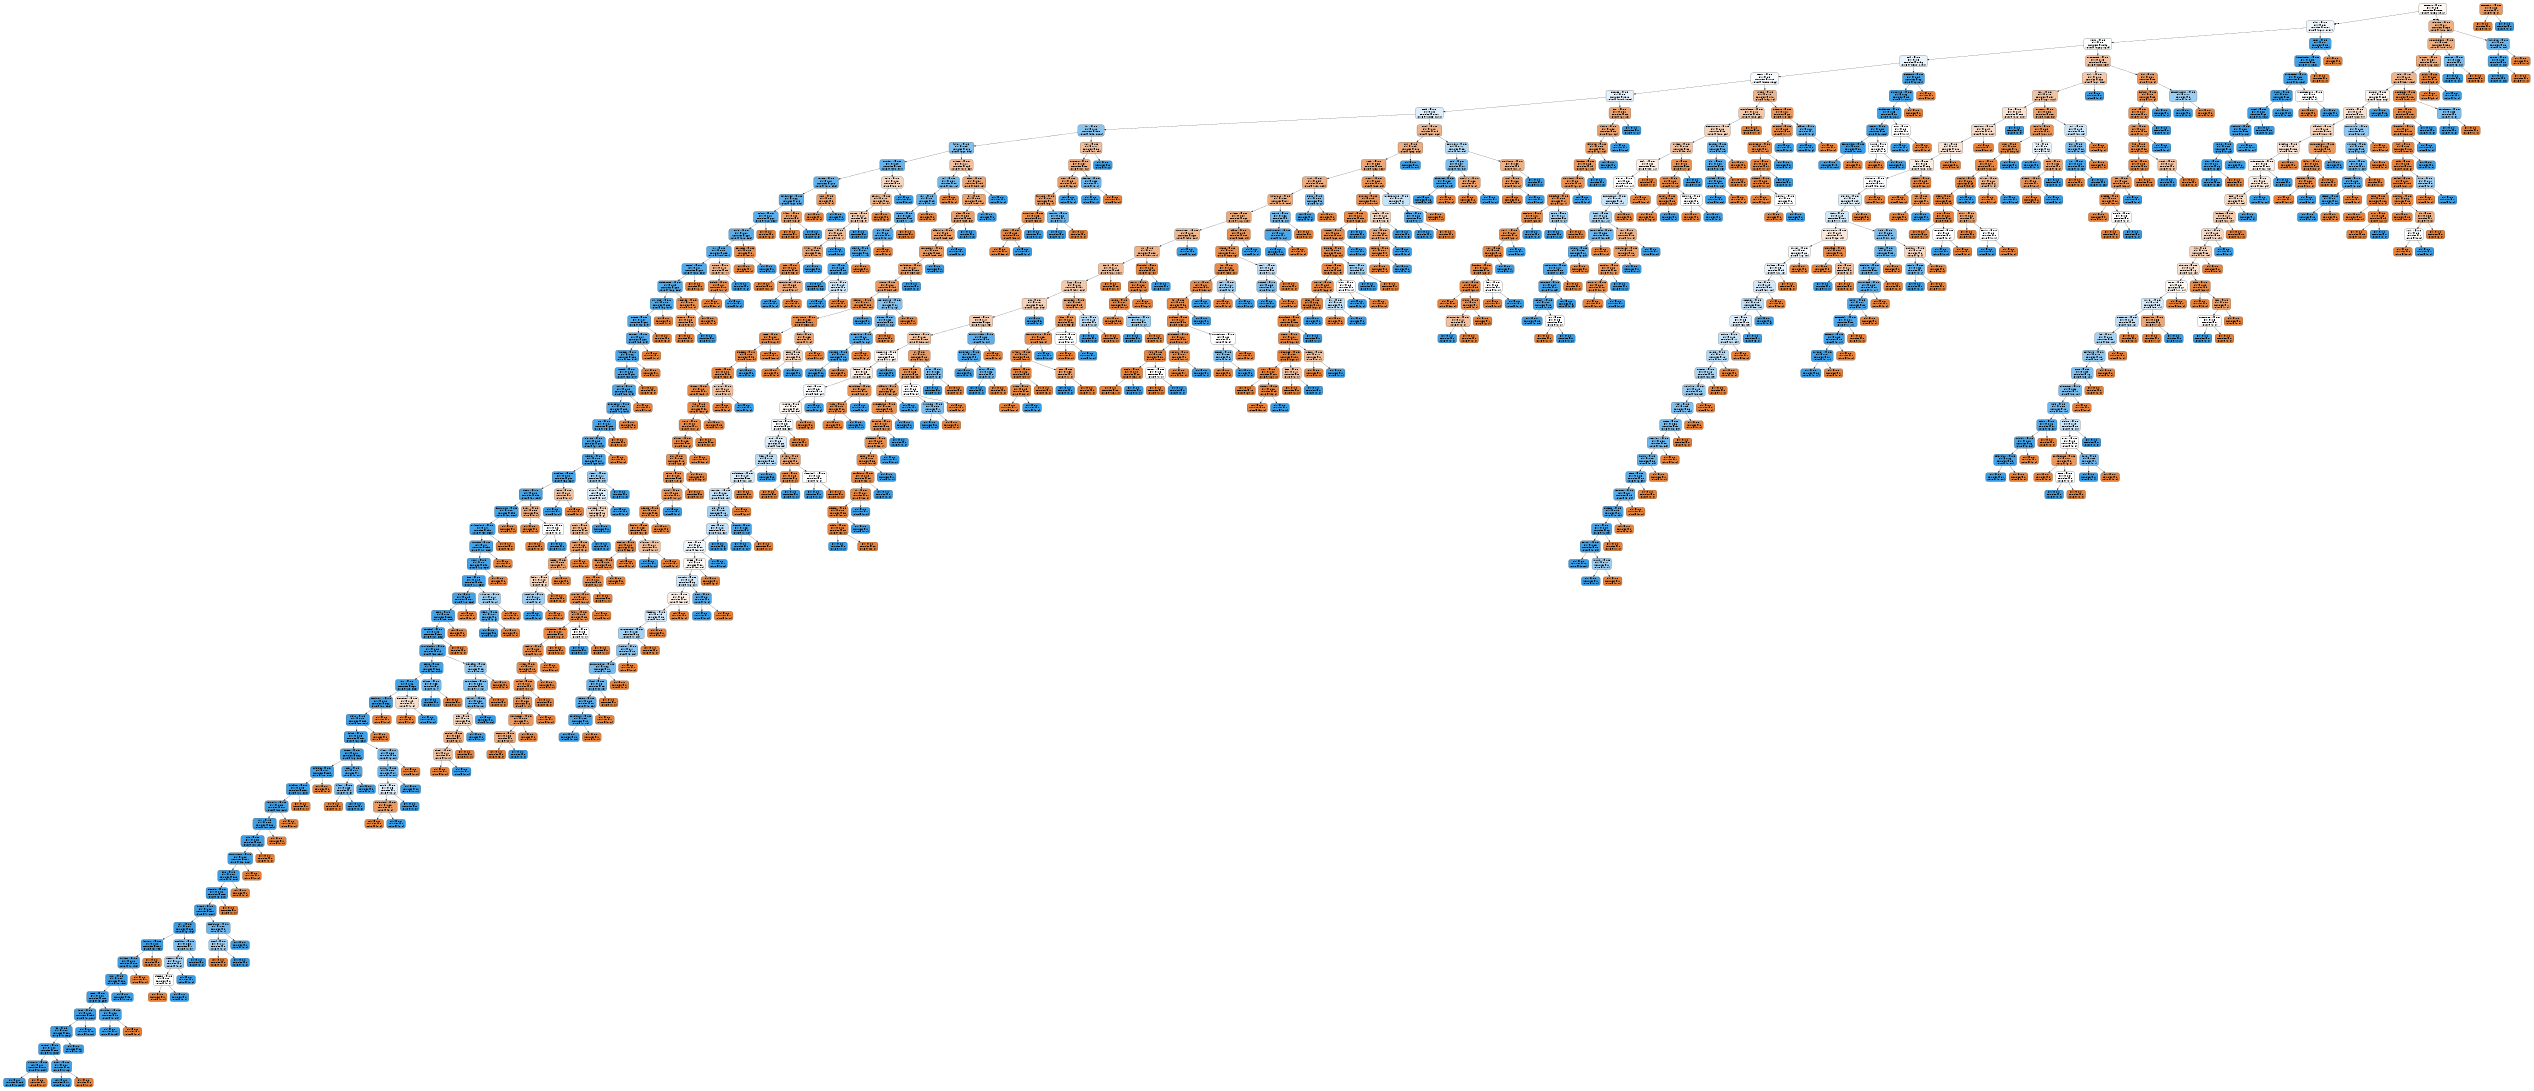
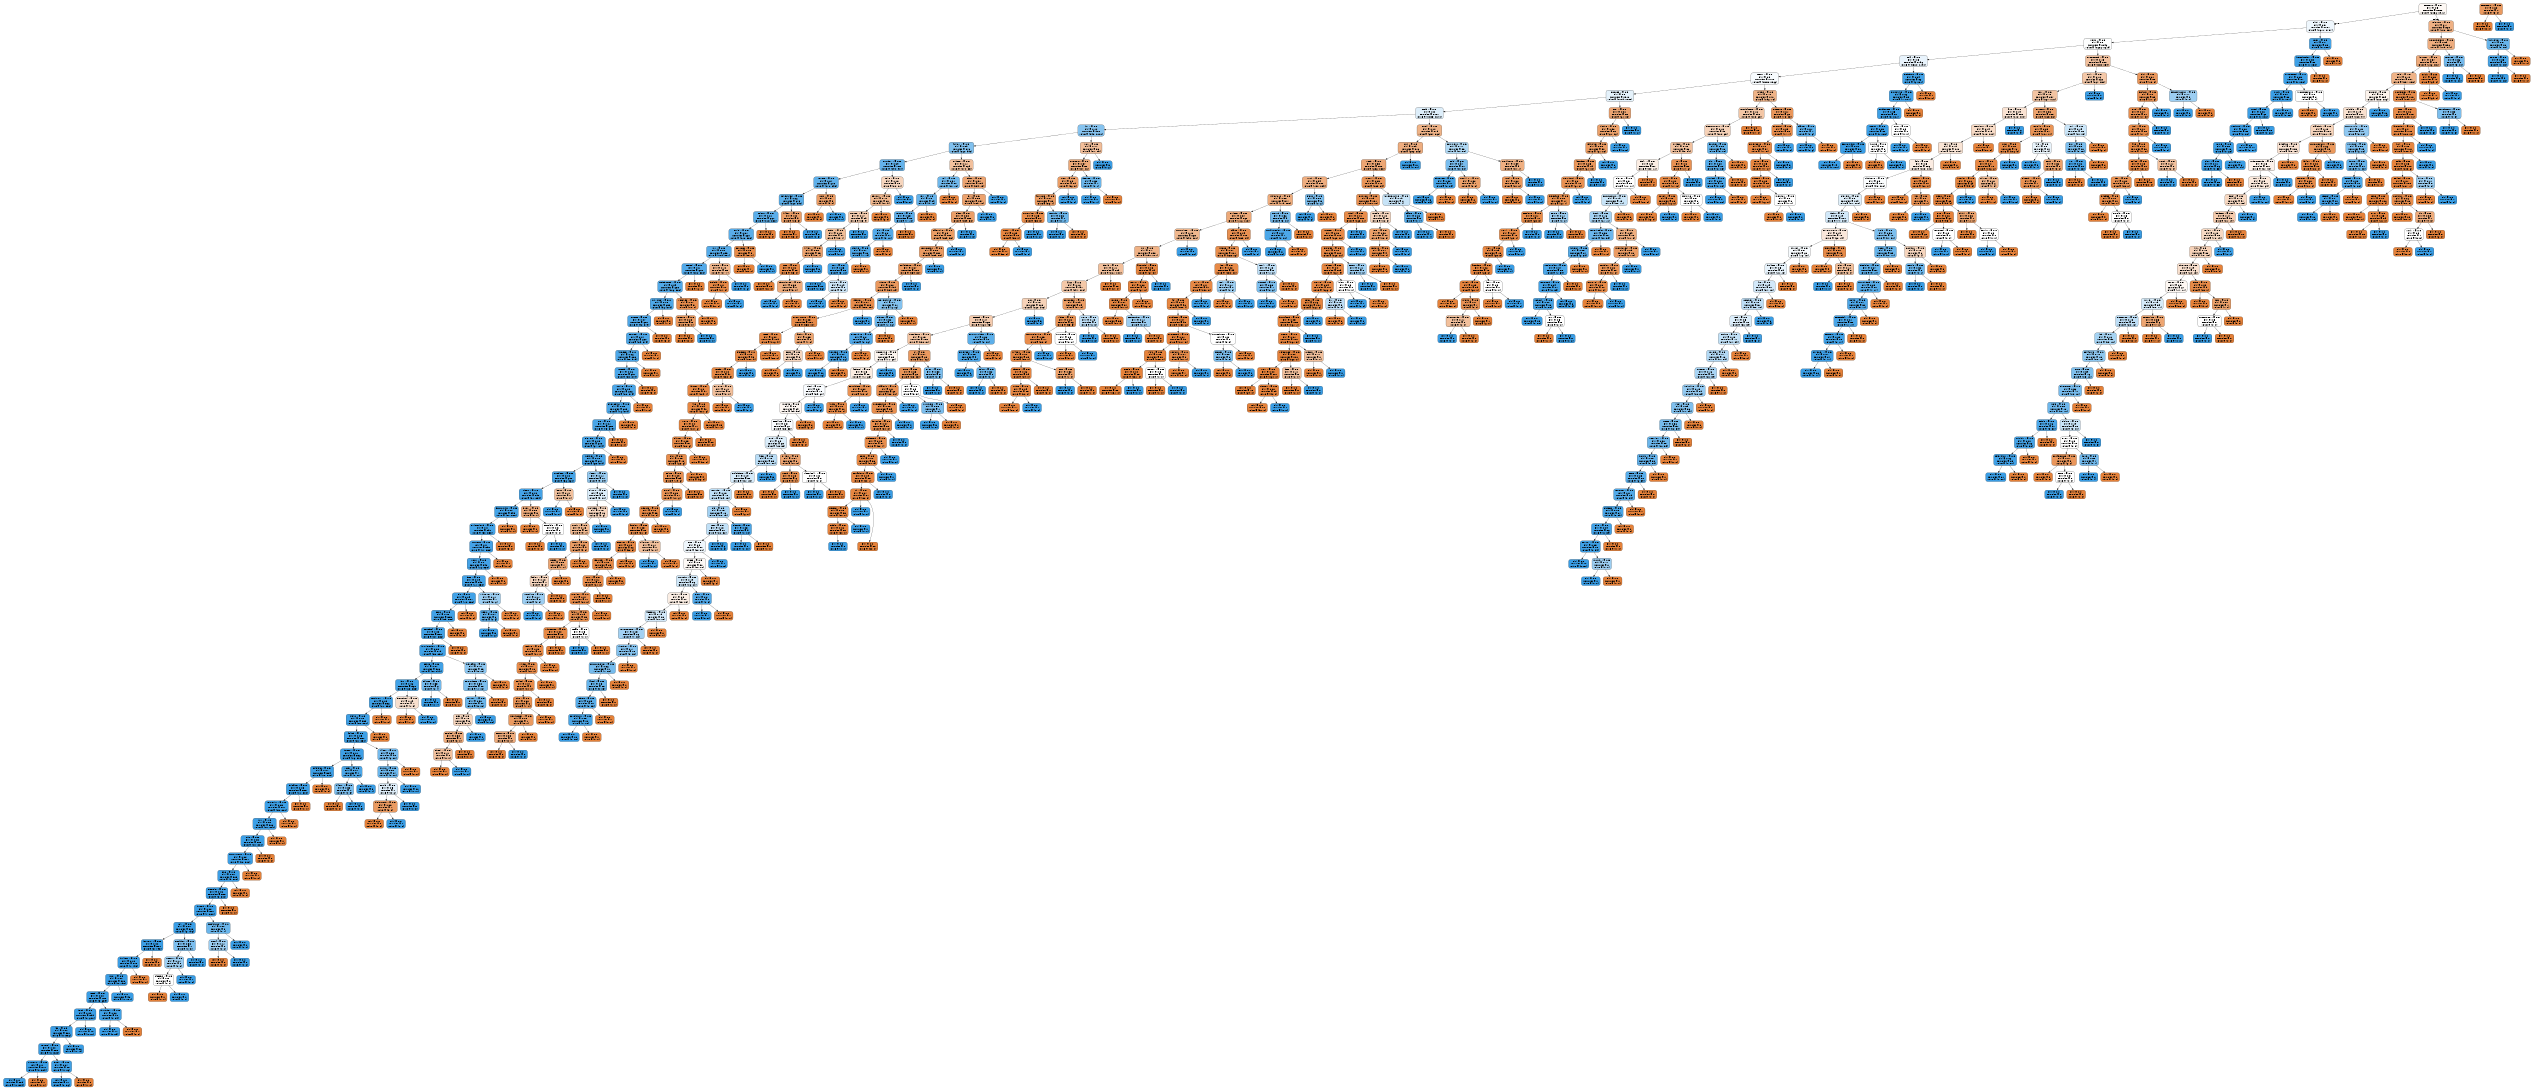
edge "eddie <= 0.5 gini = 0.02 samples = 52 value = [80, 1]" -> "gini = 0.0 samples = 51 value = [80, 0]": now "oh <= 0.5 gini = 0.07 samples = 54 value = [80, 3]" -> "gini = 0.0 samples = 51 value = [80, 0]"
